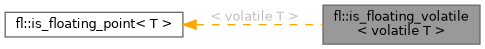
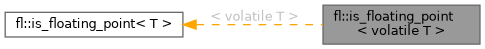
node "fl::is_floating_volatile < volatile T >": label "fl::is_floating_volatile < volatile T >" -> "fl::is_floating_point < volatile T >"
